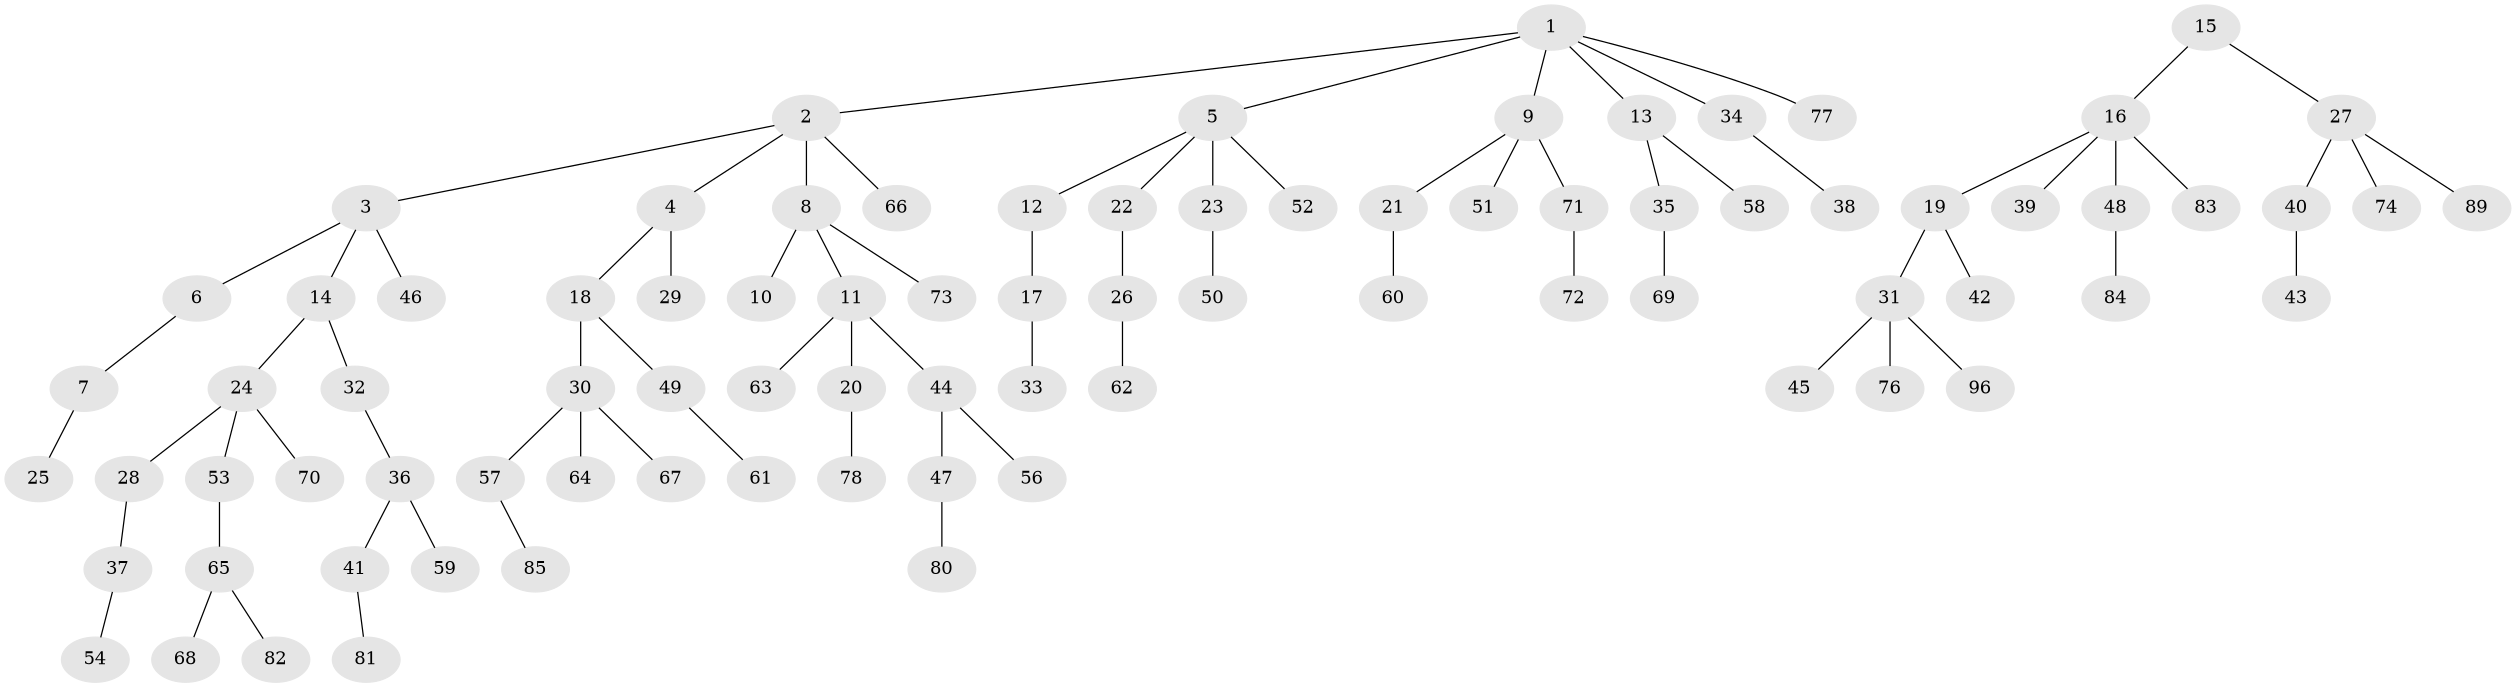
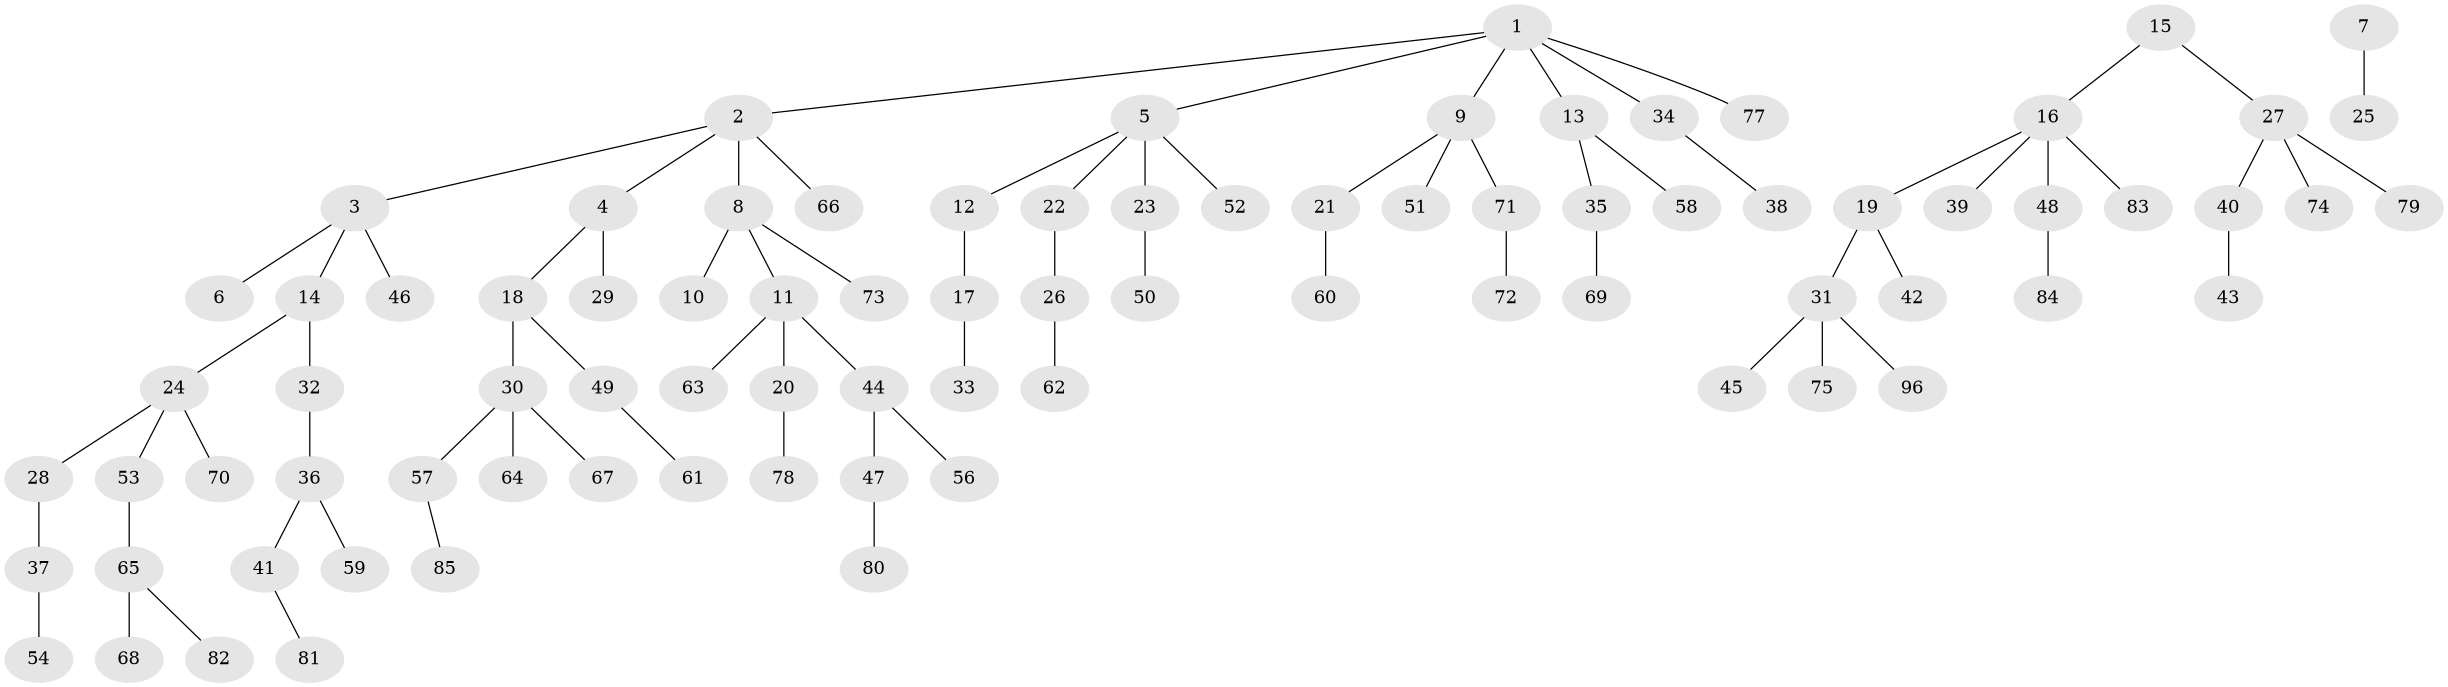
node "89": label "89" -> "79"
edge "6" -- "7": removed
node "76": label "76" -> "75"
